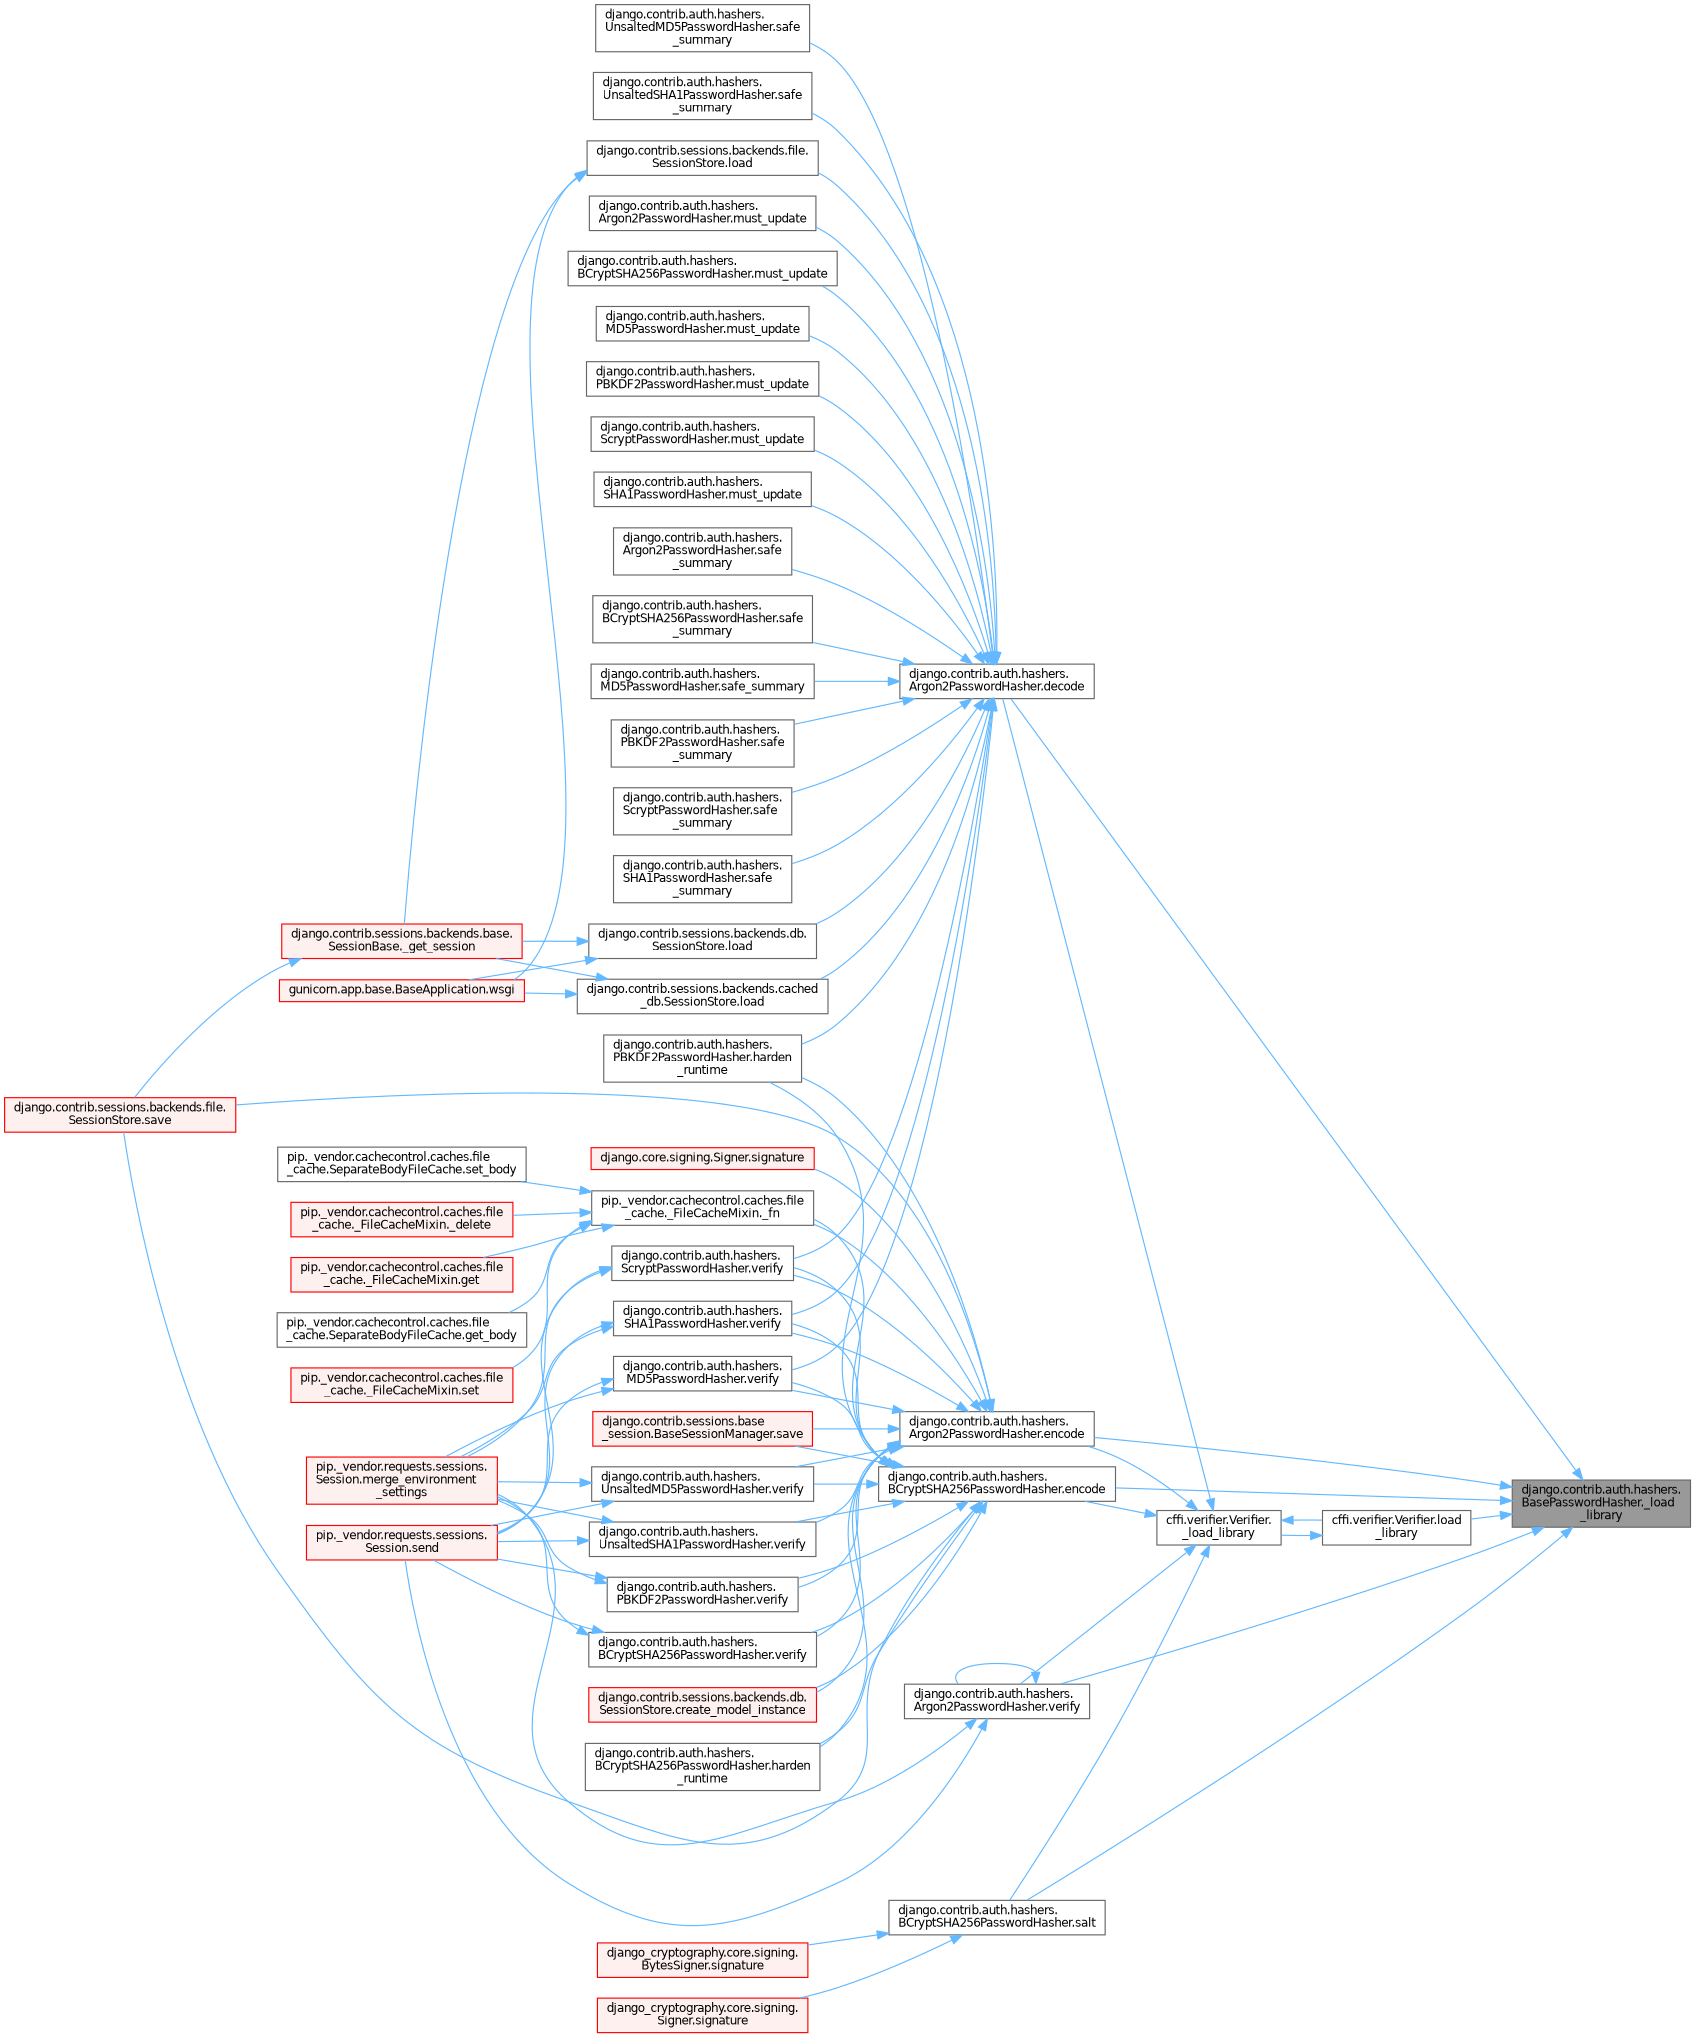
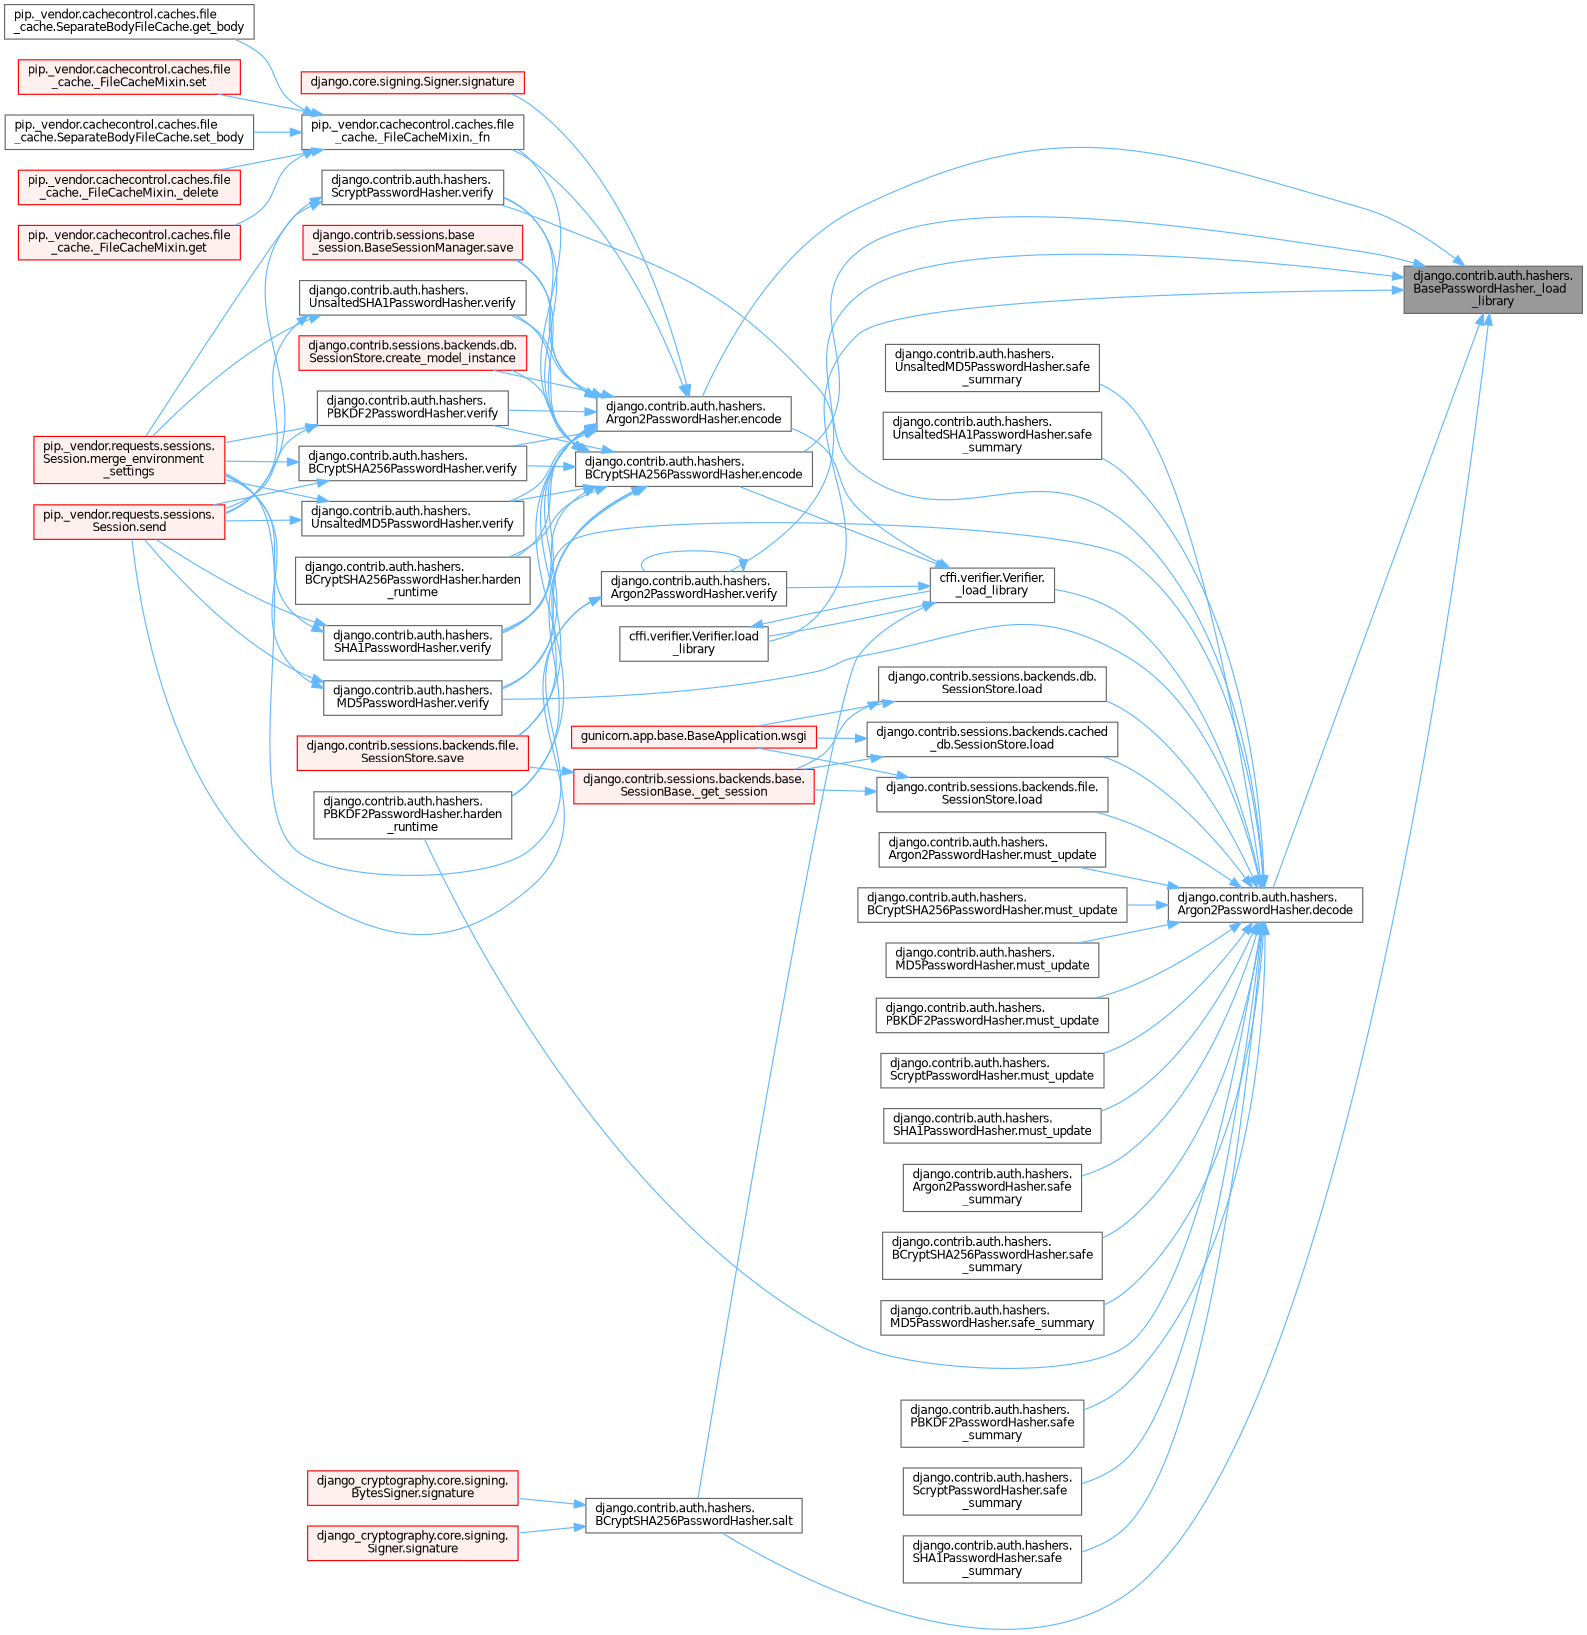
edge "django.contrib.auth.hashers. Argon2PasswordHasher.decode" -> "cffi.verifier.Verifier. _load_library": reversed
